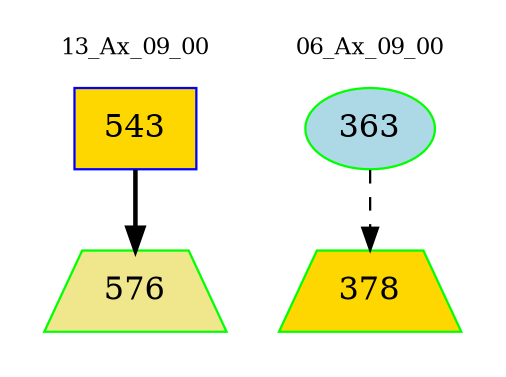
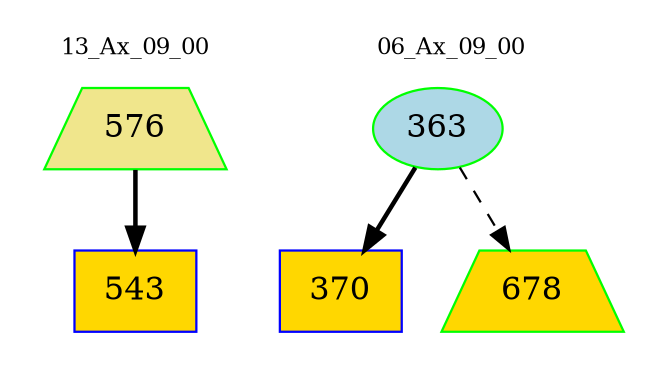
edge "543" -> "576": reversed
node "370": added
node "378": label "378" -> "678"
